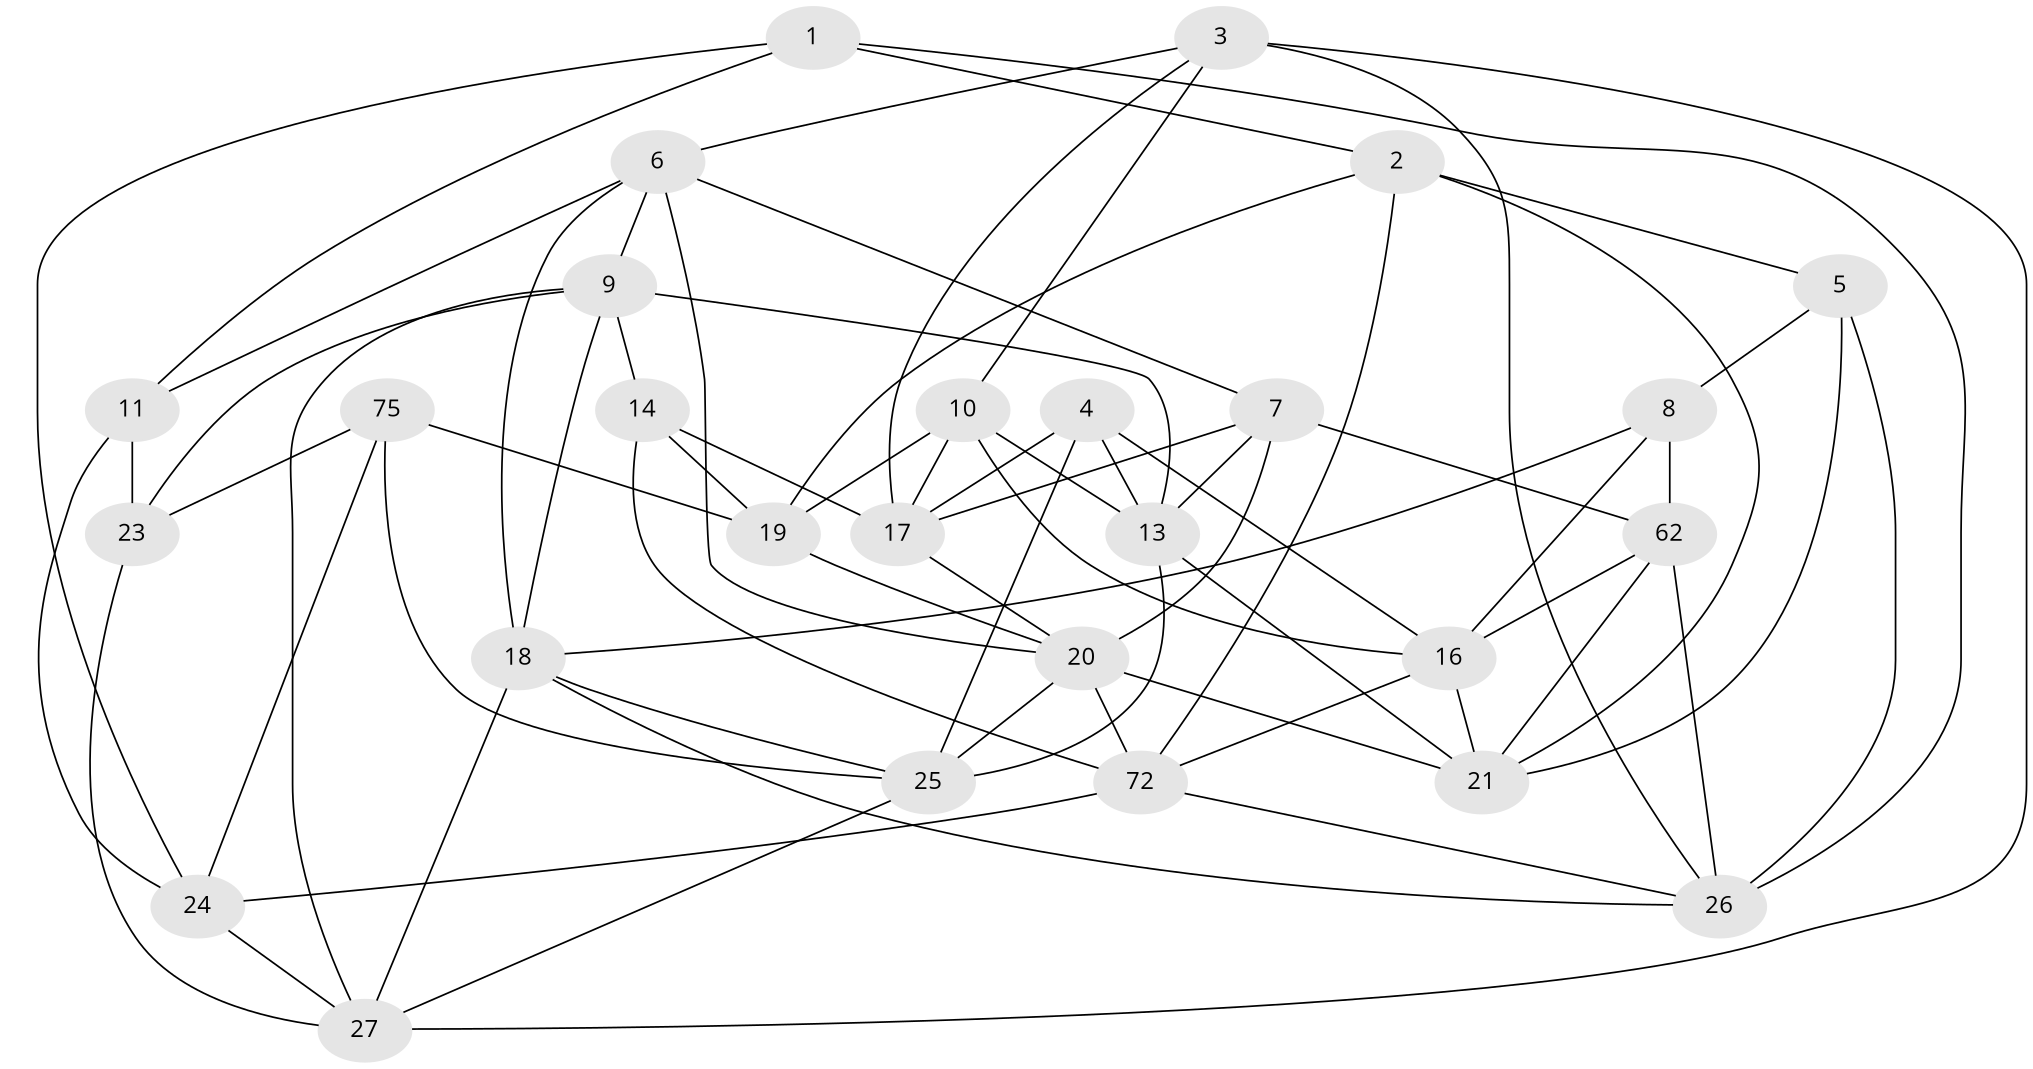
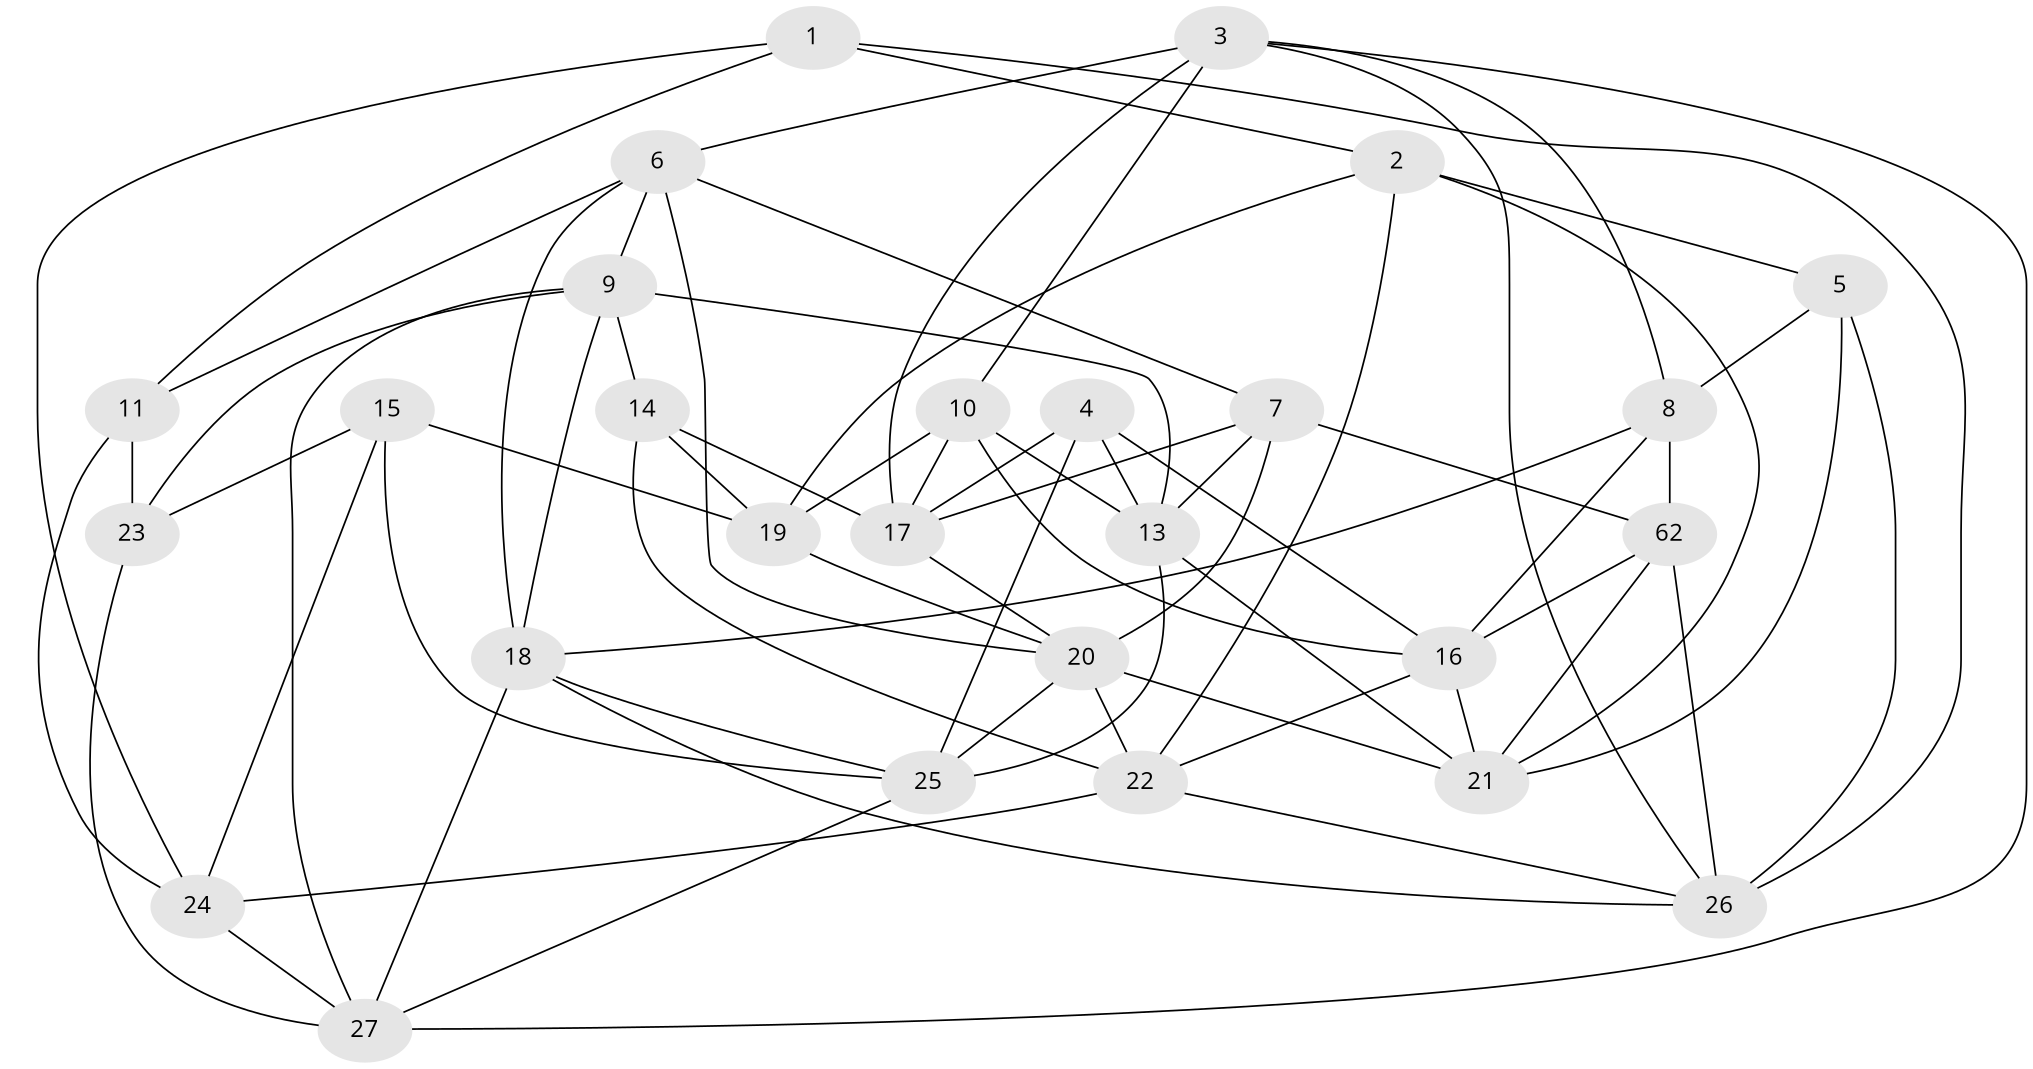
edge "3" -- "8": added
node "75": label "75" -> "15"
node "72": label "72" -> "22"
